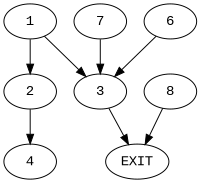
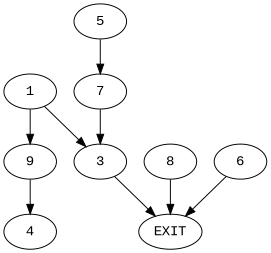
node "5": added
edge "6" -> "3": now "6" -> "EXIT"
node "2": label "2" -> "9"
